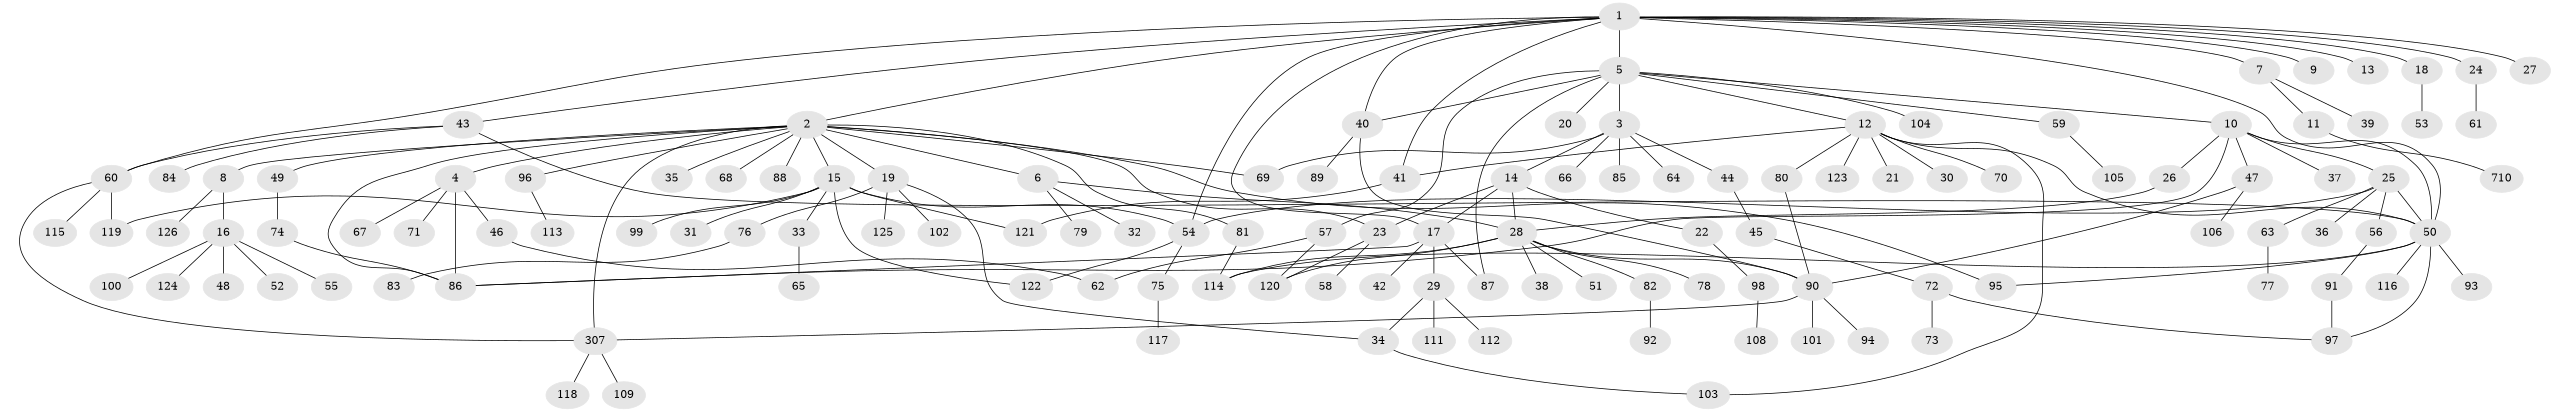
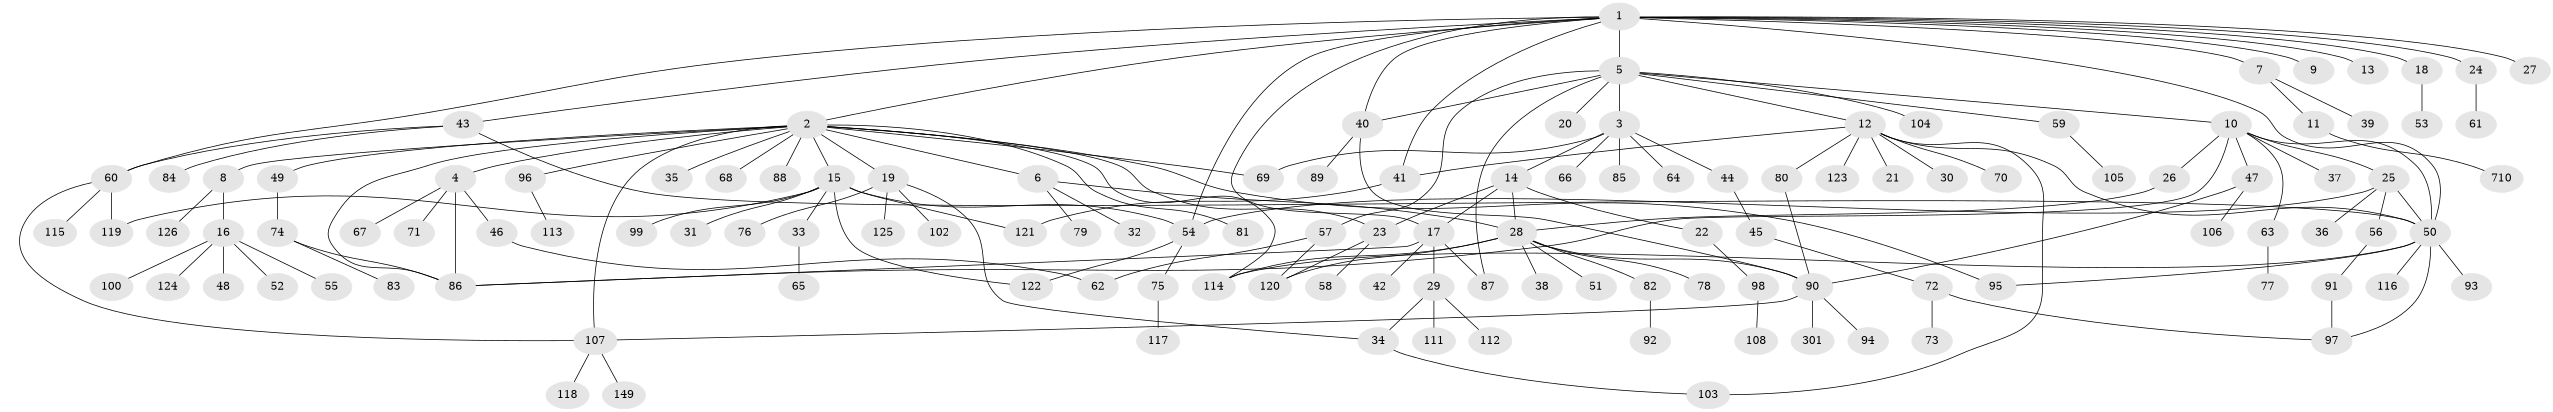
edge "25" -- "63": now "10" -- "63"
edge "81" -- "114": now "2" -- "114"
edge "76" -- "83": now "74" -- "83"
node "307": label "307" -> "107"
node "101": label "101" -> "301"
node "109": label "109" -> "149"
